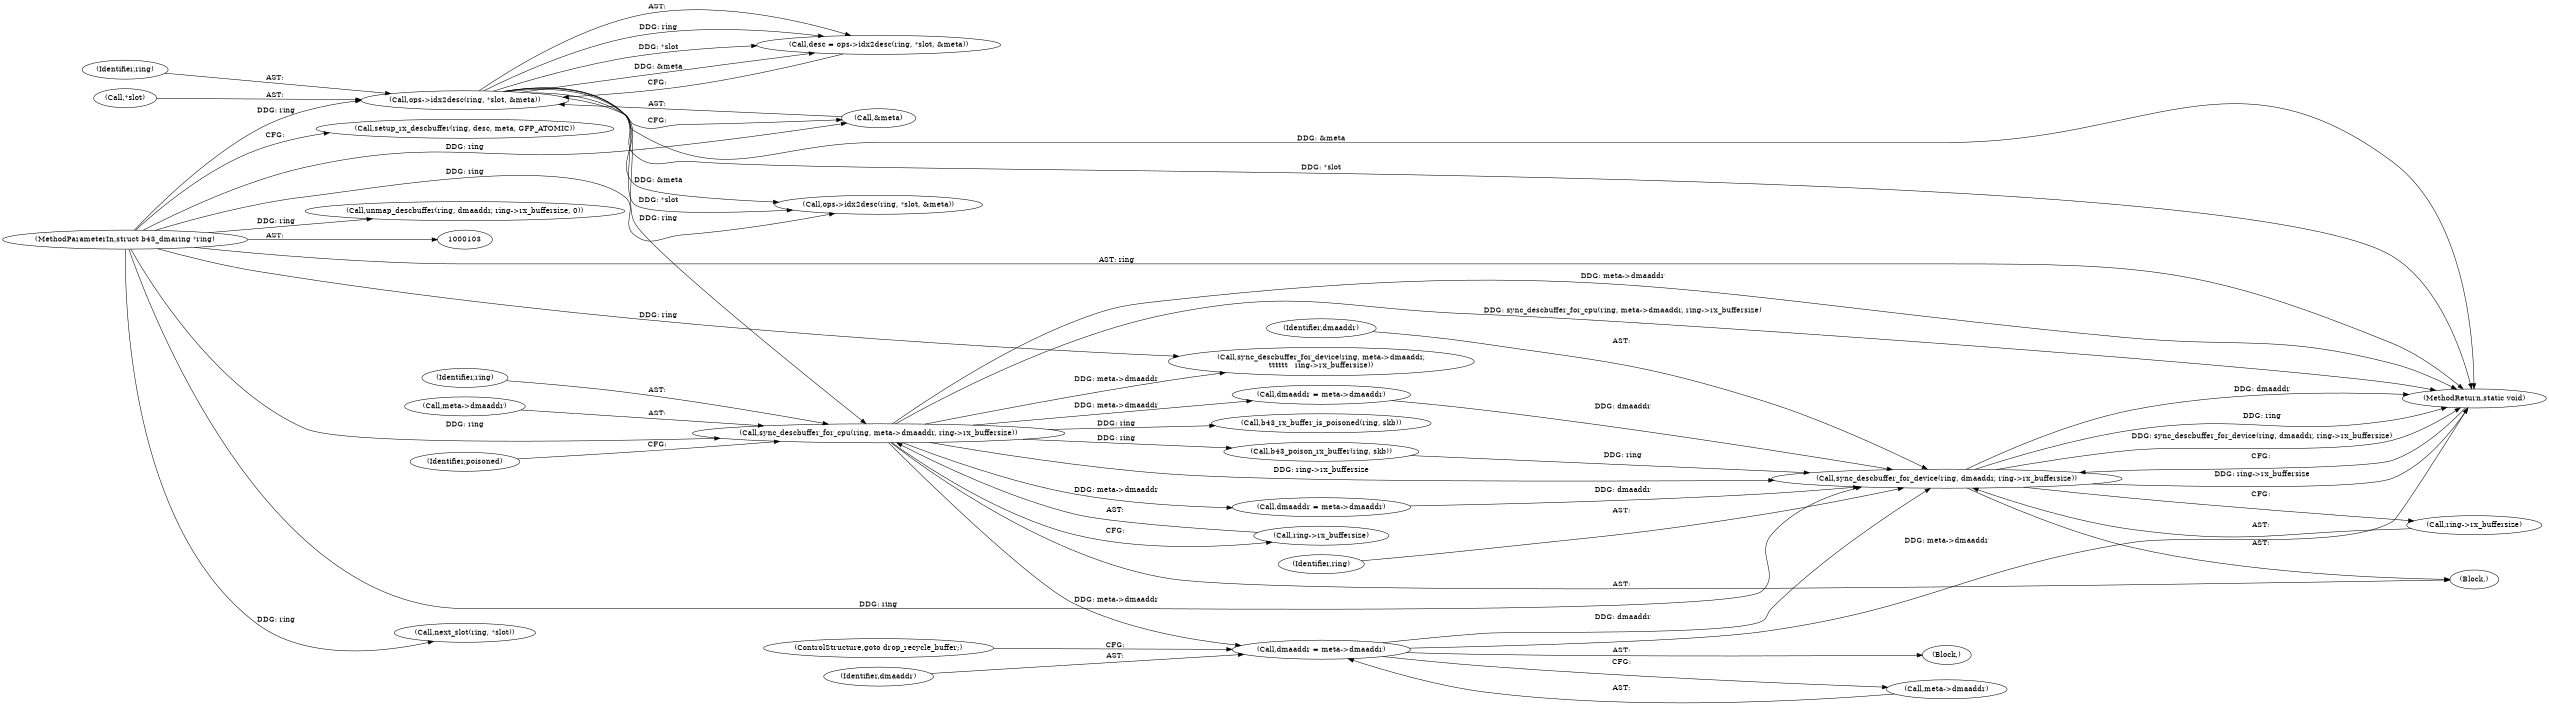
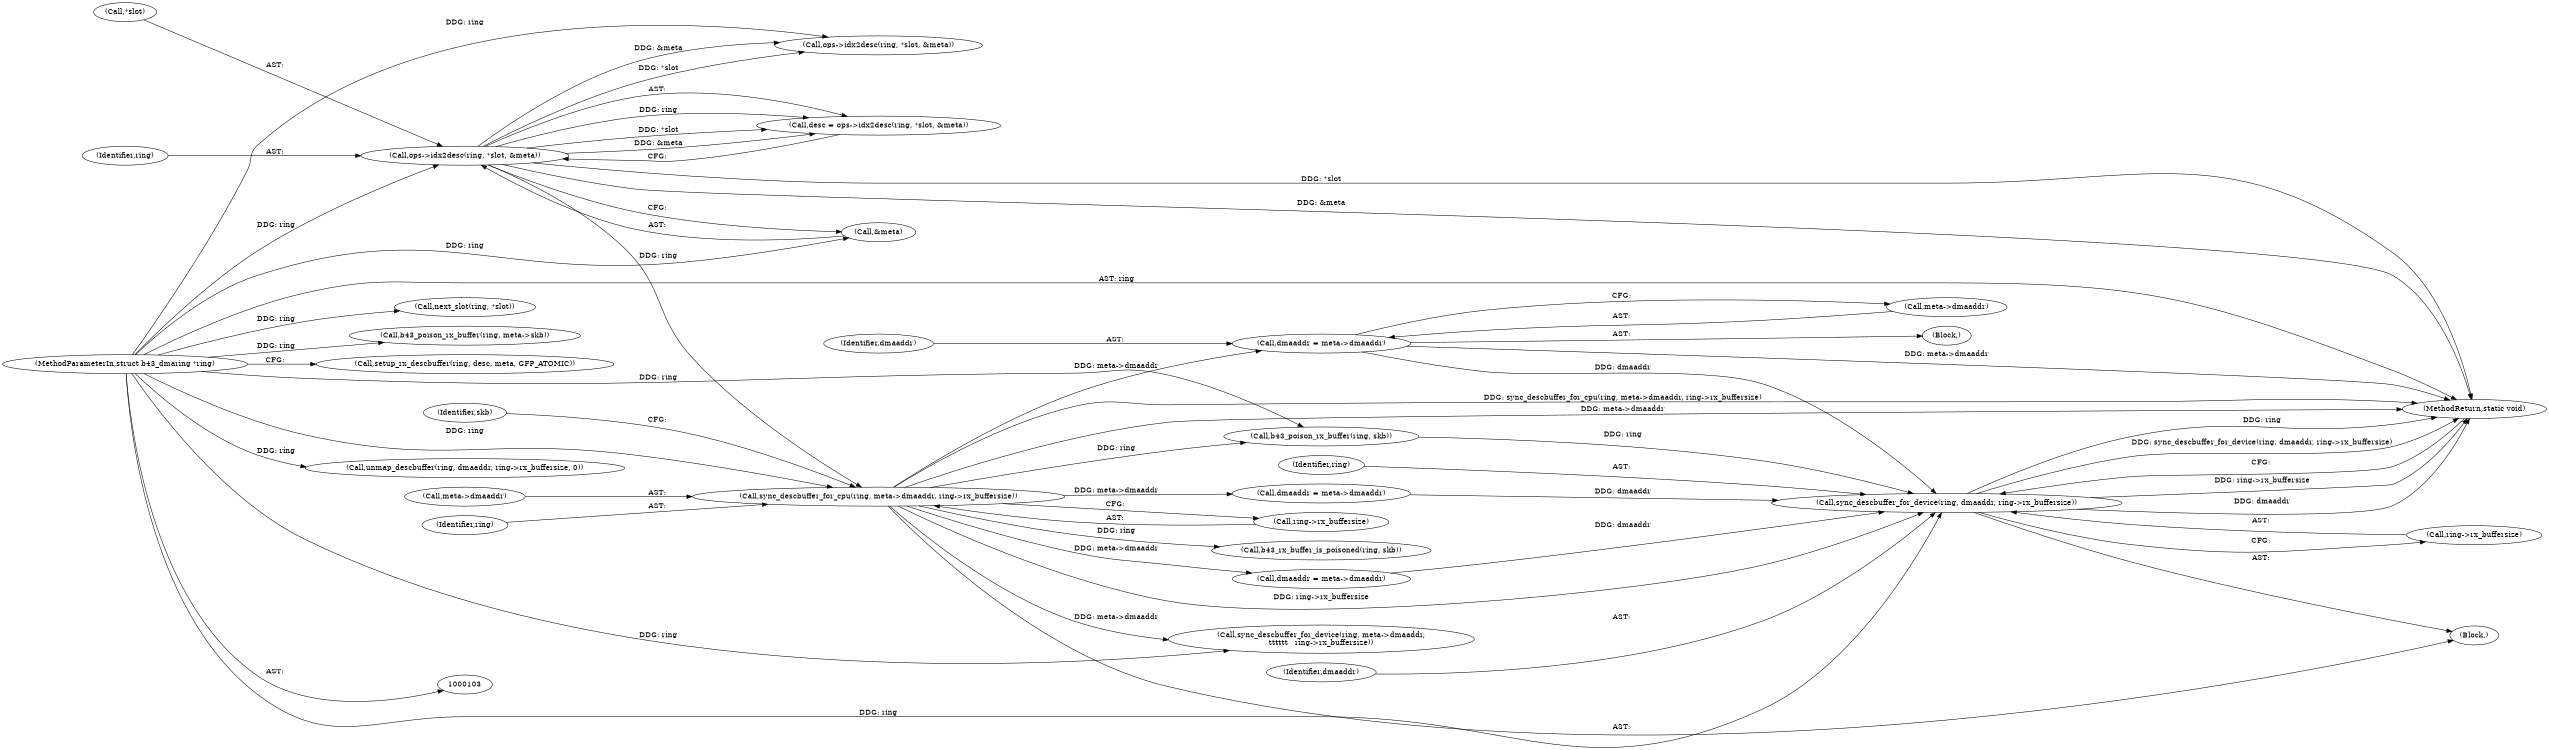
node "(Call,b43_poison_rx_buffer(ring, meta->skb))": added
edge "(MethodParameterIn,struct b43_dmaring *ring)" -> "(Call,b43_poison_rx_buffer(ring, skb))": added, label "DDG: ring"
node "(Identifier,poisoned)": label "(Identifier,poisoned)" -> "(Identifier,skb)"
node "(ControlStructure,goto drop_recycle_buffer;)": removed
